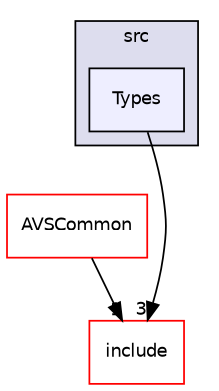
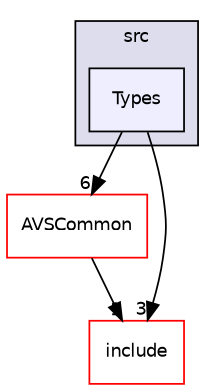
edge "Types" -> "AVSCommon": added
